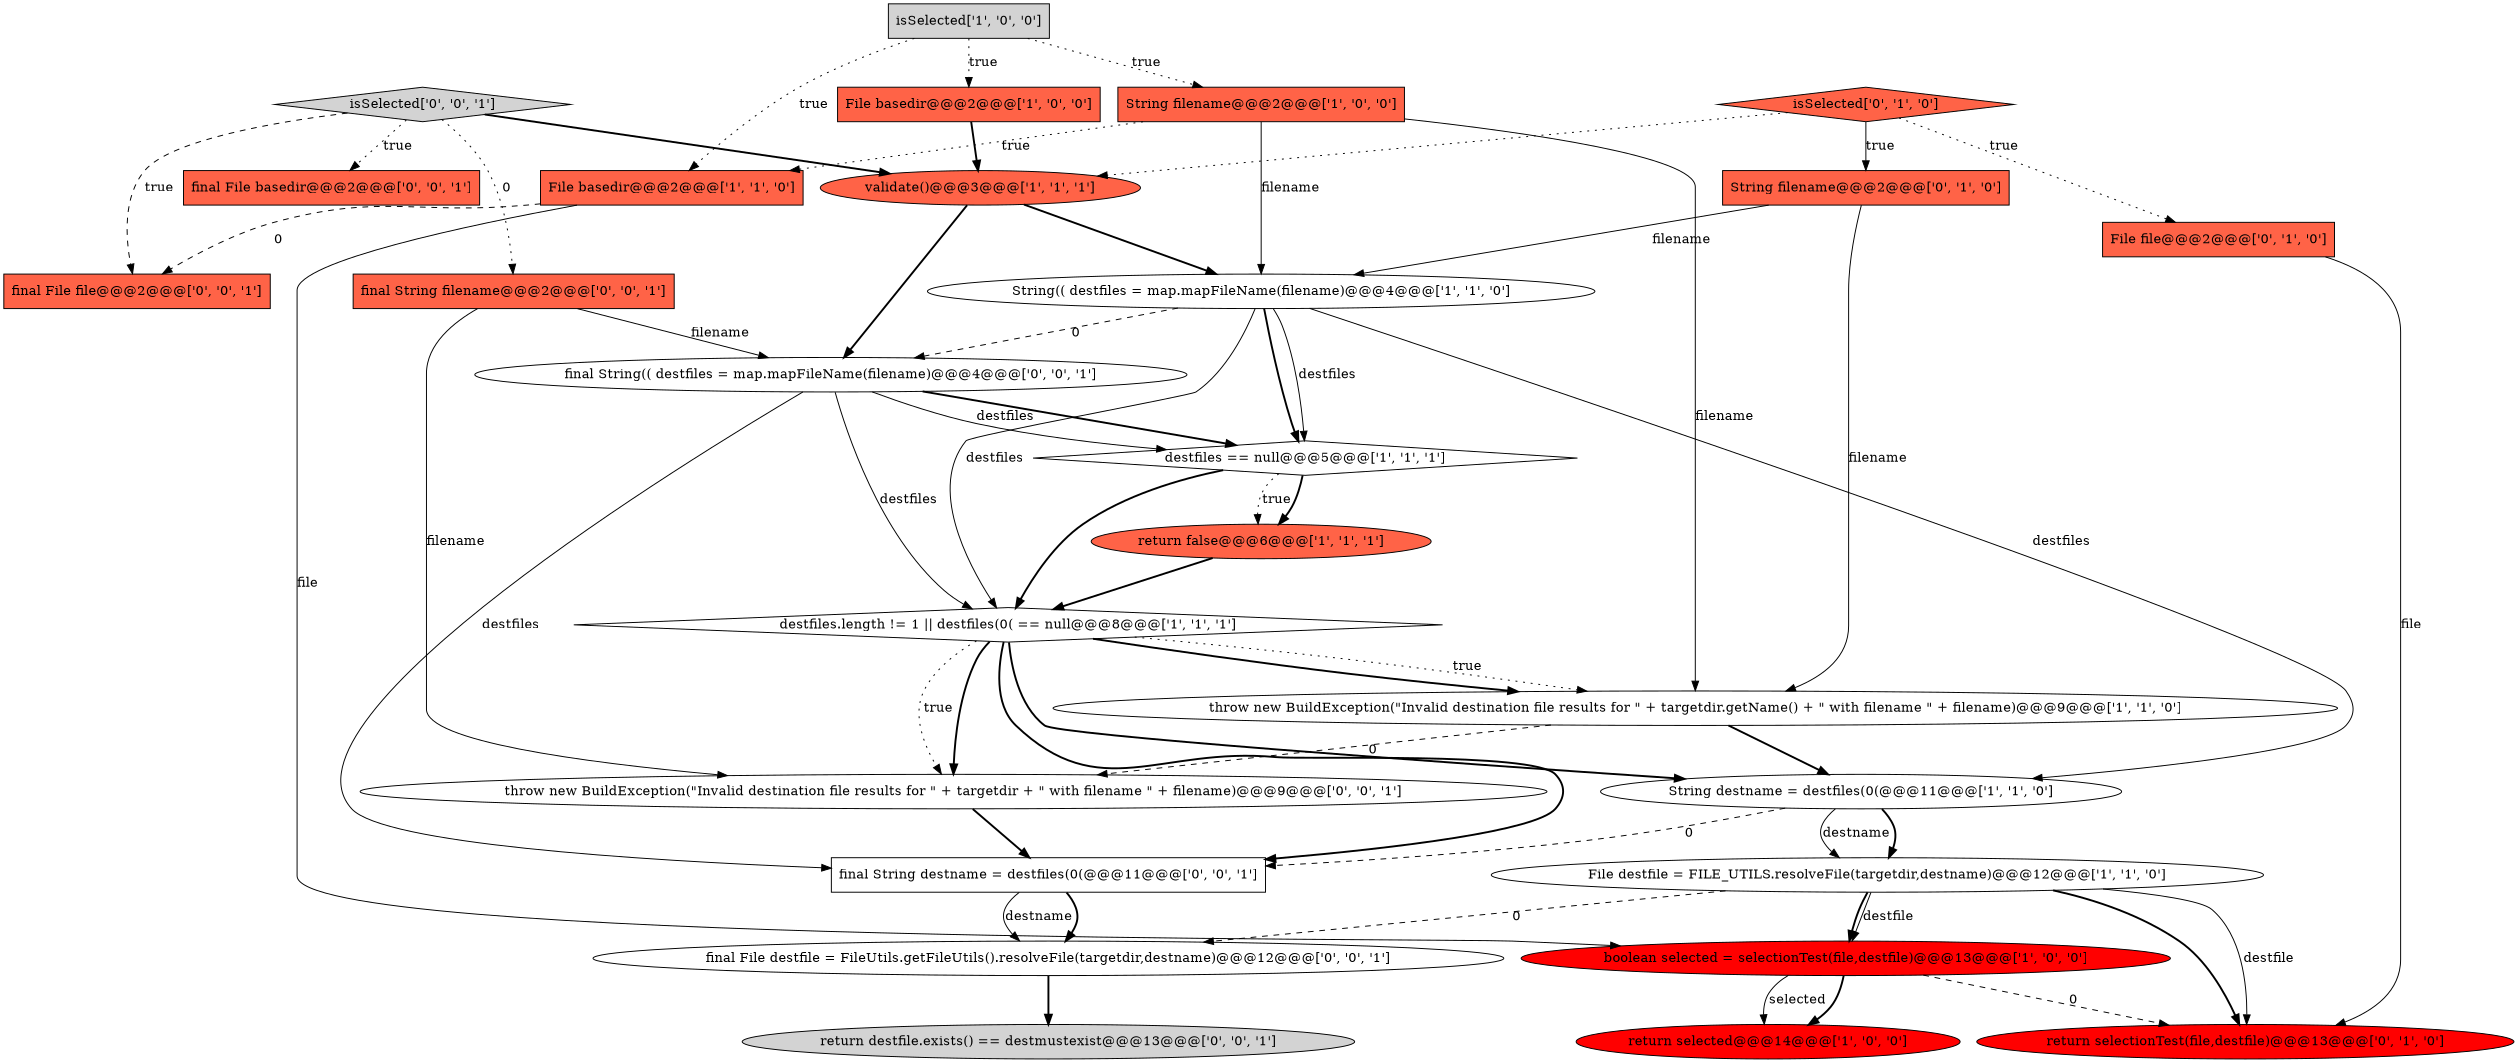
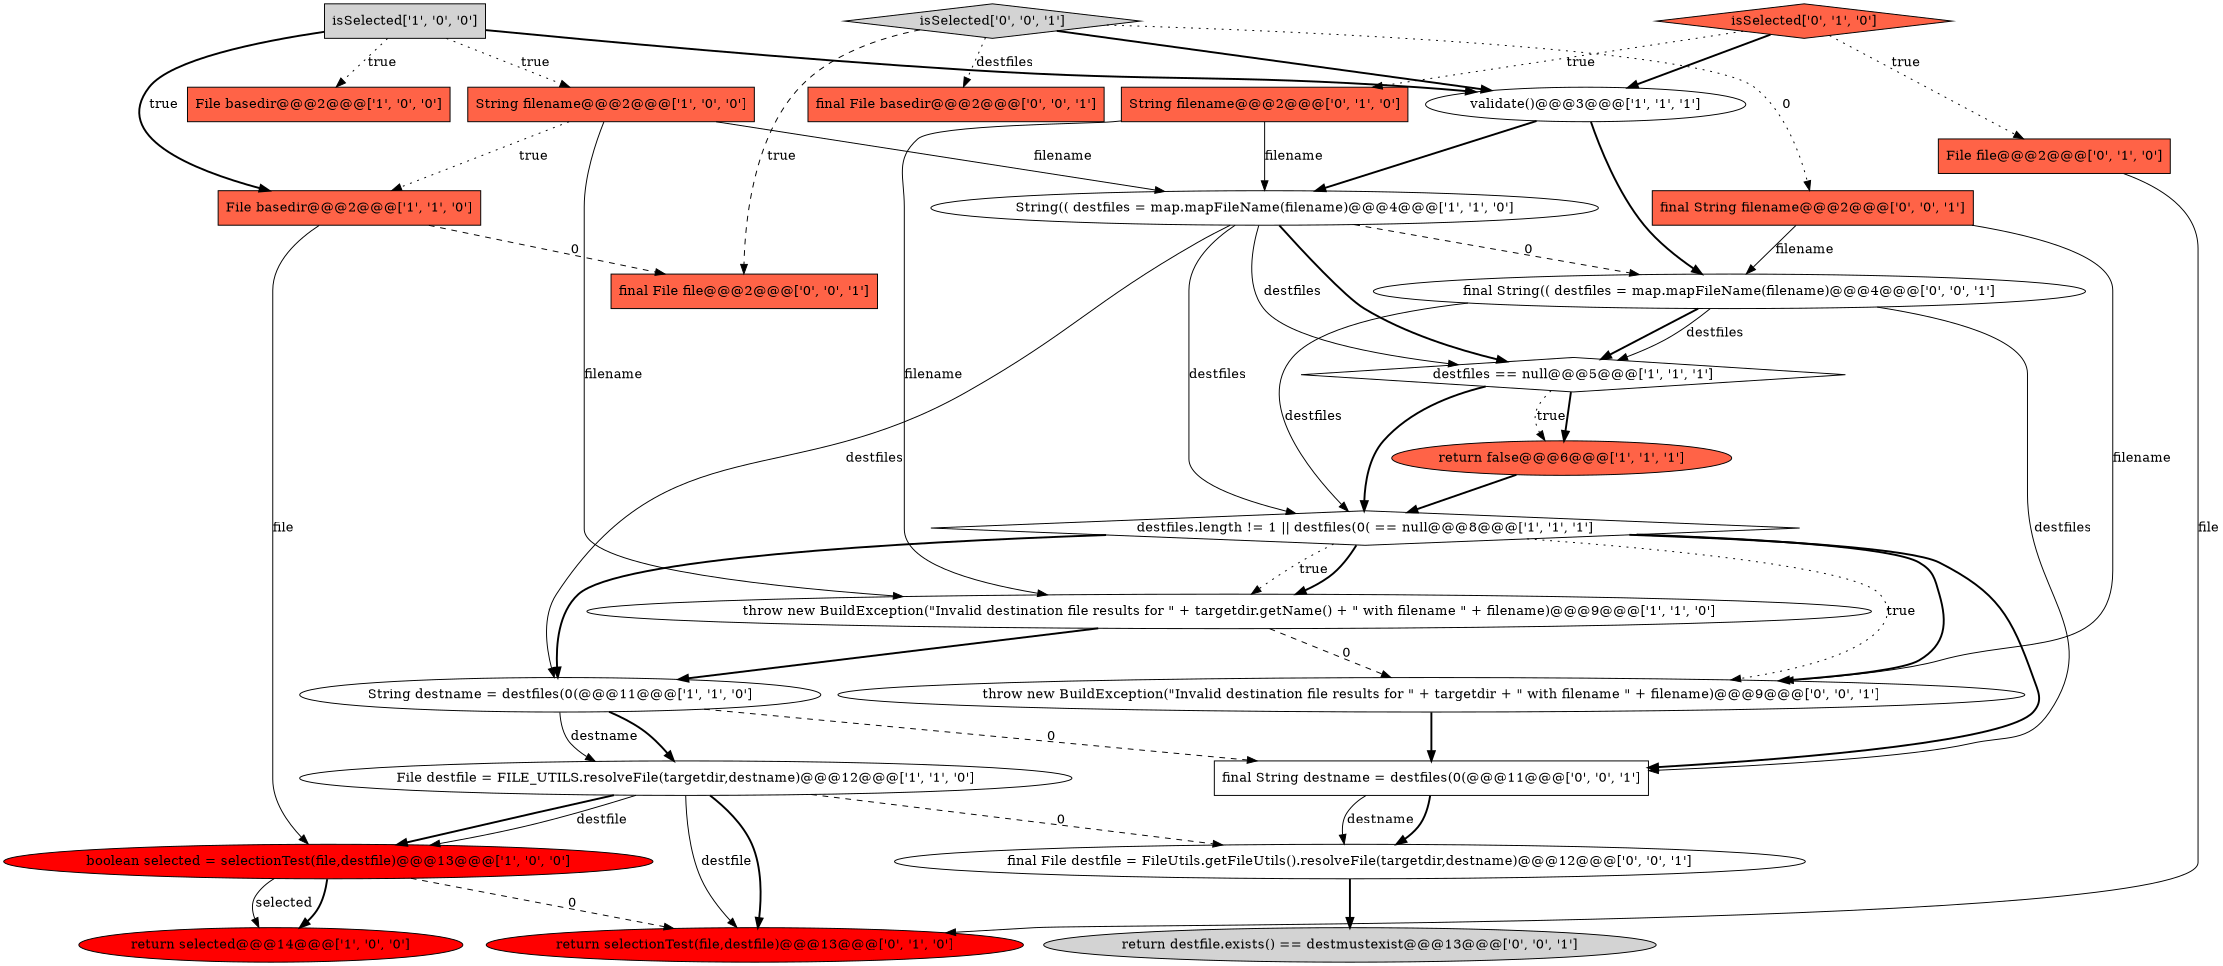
edge "isSelected['1', '0', '0']" -> "File basedir@@@2@@@['1', '1', '0']": style dotted -> bold
edge "File basedir@@@2@@@['1', '0', '0']" -> "validate()@@@3@@@['1', '1', '1']": now "isSelected['1', '0', '0']" -> "validate()@@@3@@@['1', '1', '1']"
edge "isSelected['0', '1', '0']" -> "String filename@@@2@@@['0', '1', '0']": style solid -> dotted
edge "isSelected['0', '1', '0']" -> "validate()@@@3@@@['1', '1', '1']": style dotted -> bold
edge "isSelected['0', '0', '1']" -> "final File basedir@@@2@@@['0', '0', '1']": label "true" -> "destfiles"
node "validate()@@@3@@@['1', '1', '1']": fillcolor tomato -> white
